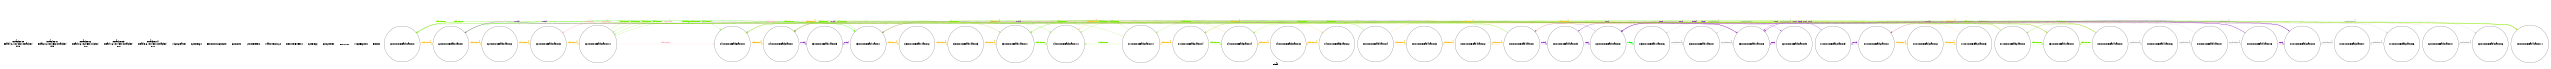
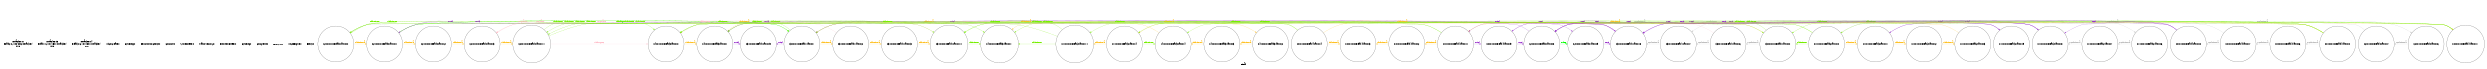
node "Attacker.I0 Read4.C VA1(PA1:Attacker) L10": removed
node "Attacker.I2 Read0.C VA2(PA0:Victim) L10": removed
edge "n2_0_0_0_Read0_at_0_8" -> "n3_0_0_0_Read1_at_0_6": now "n2_0_0_0_Read0_at_0_8" -> "n2_0_0_0_Read0_at_0_9"
